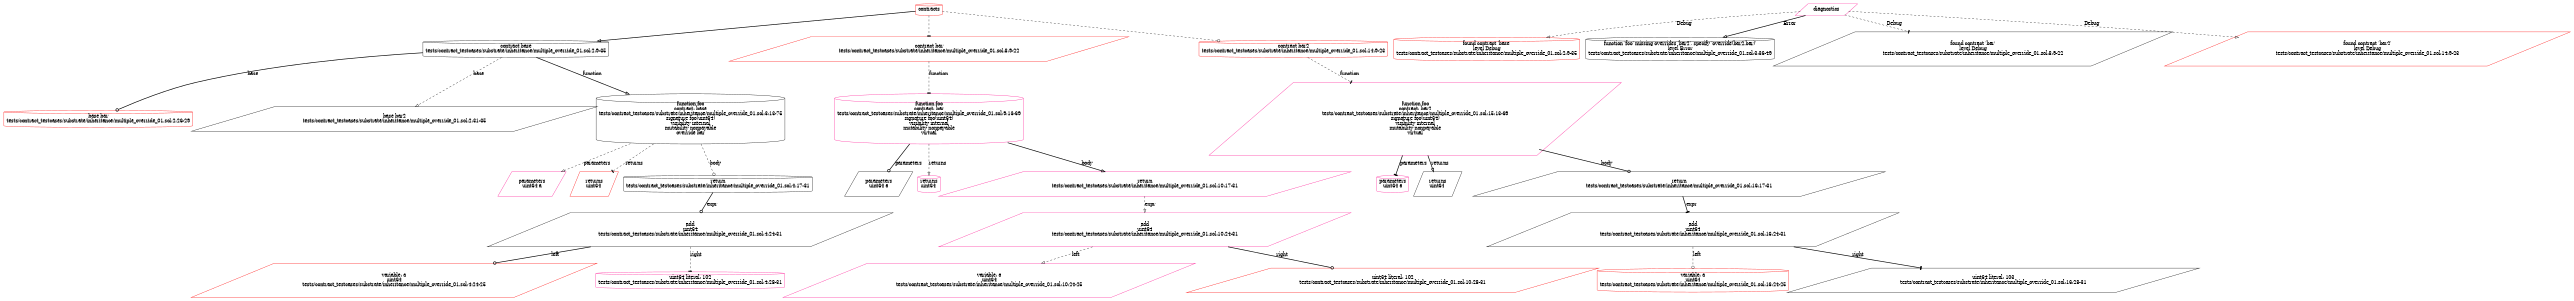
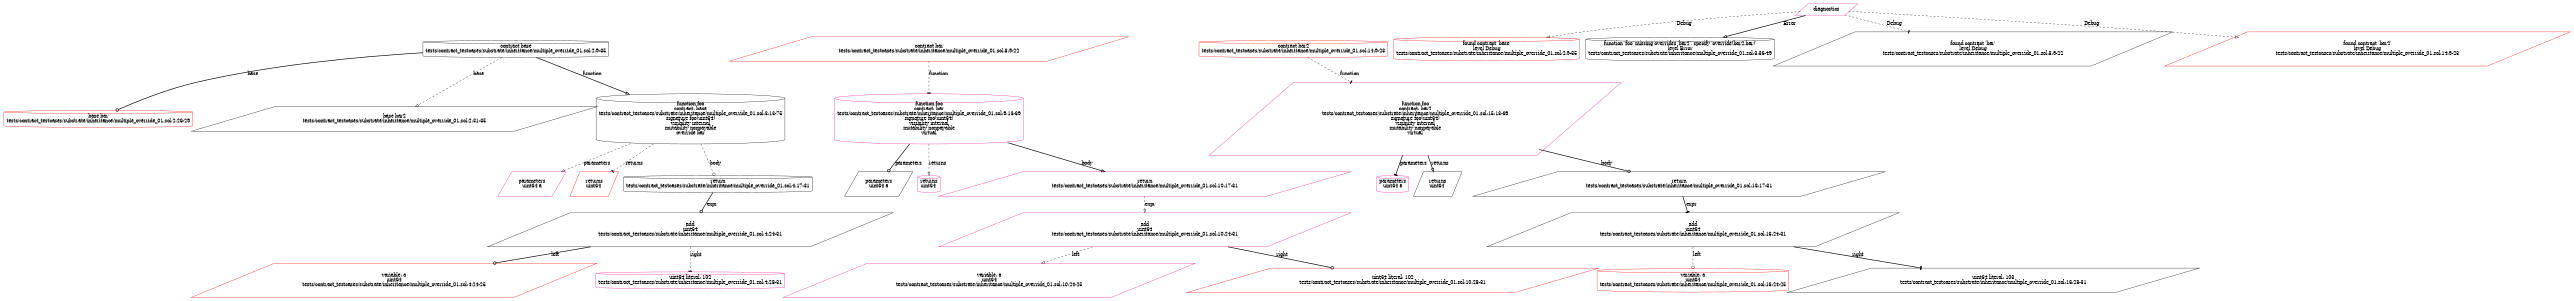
node "contracts": removed
